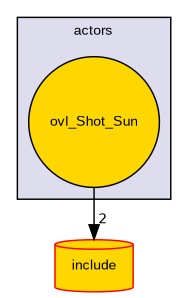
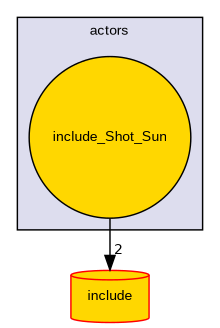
node "ovl_Shot_Sun": label "ovl_Shot_Sun" -> "include_Shot_Sun"
